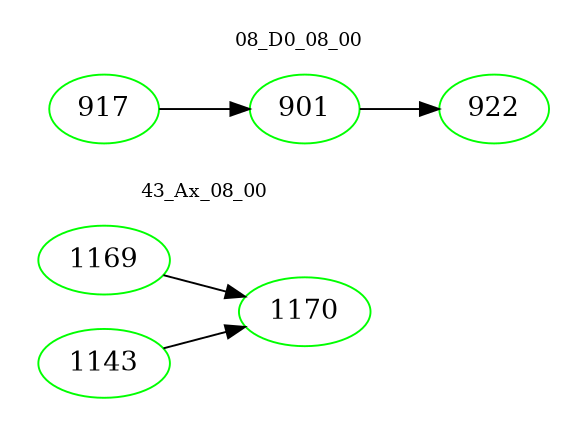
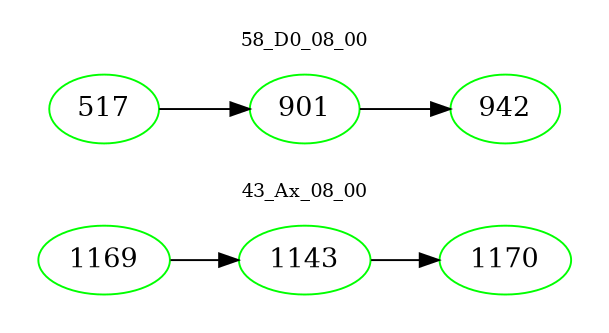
cluster "08_D0_08_00": label "08_D0_08_00" -> "58_D0_08_00"
node "917": label "917" -> "517"
node "922": label "922" -> "942"
edge "1169" -> "1170": now "1169" -> "1143"
